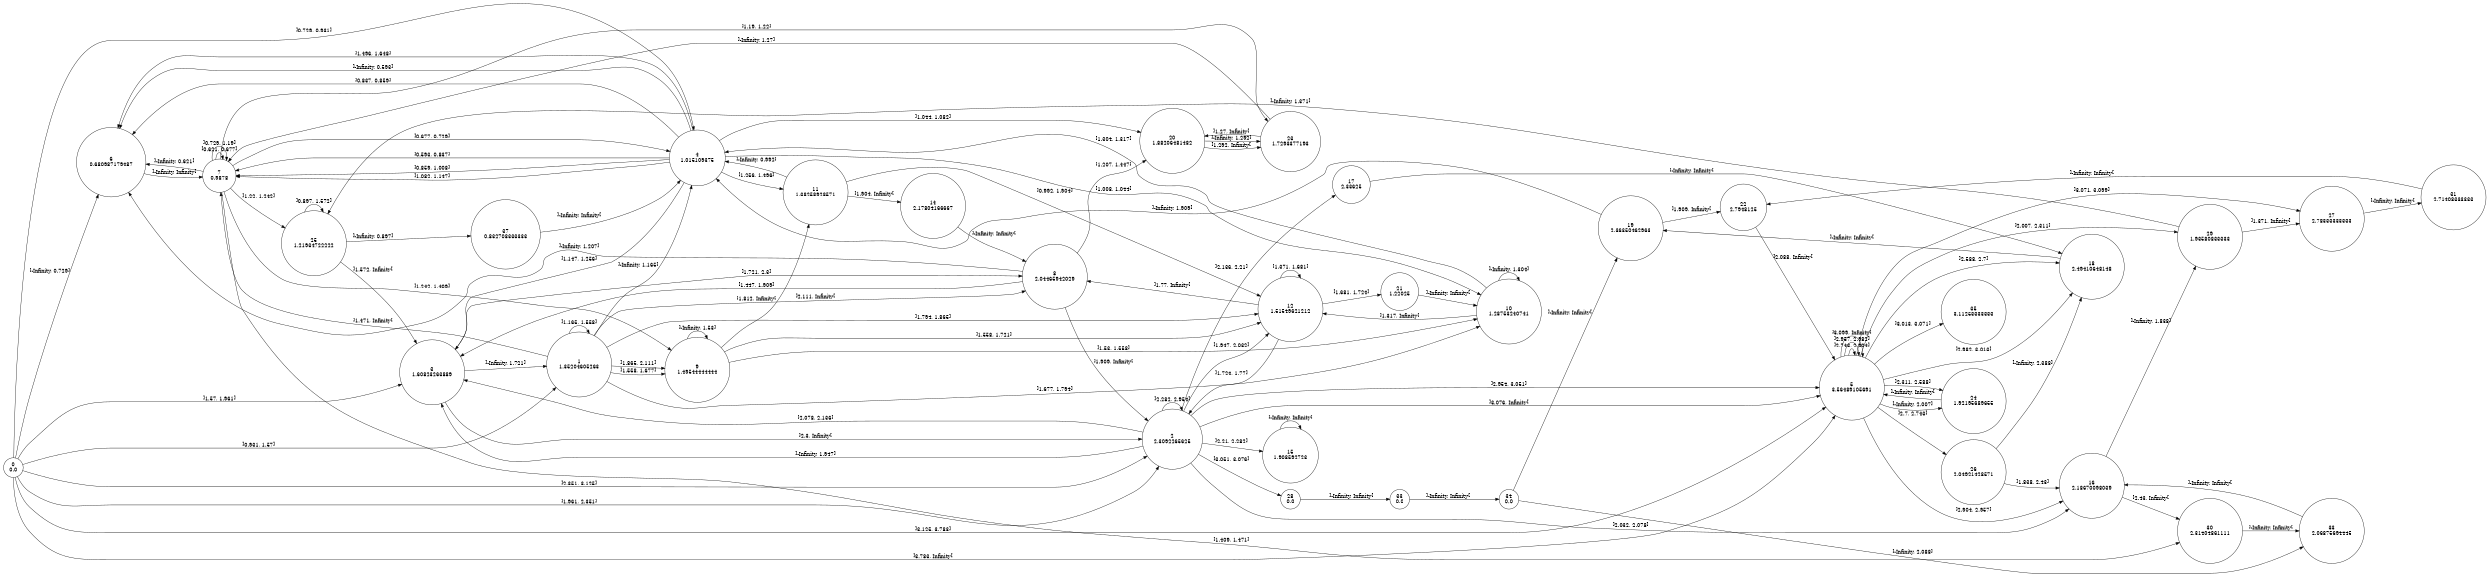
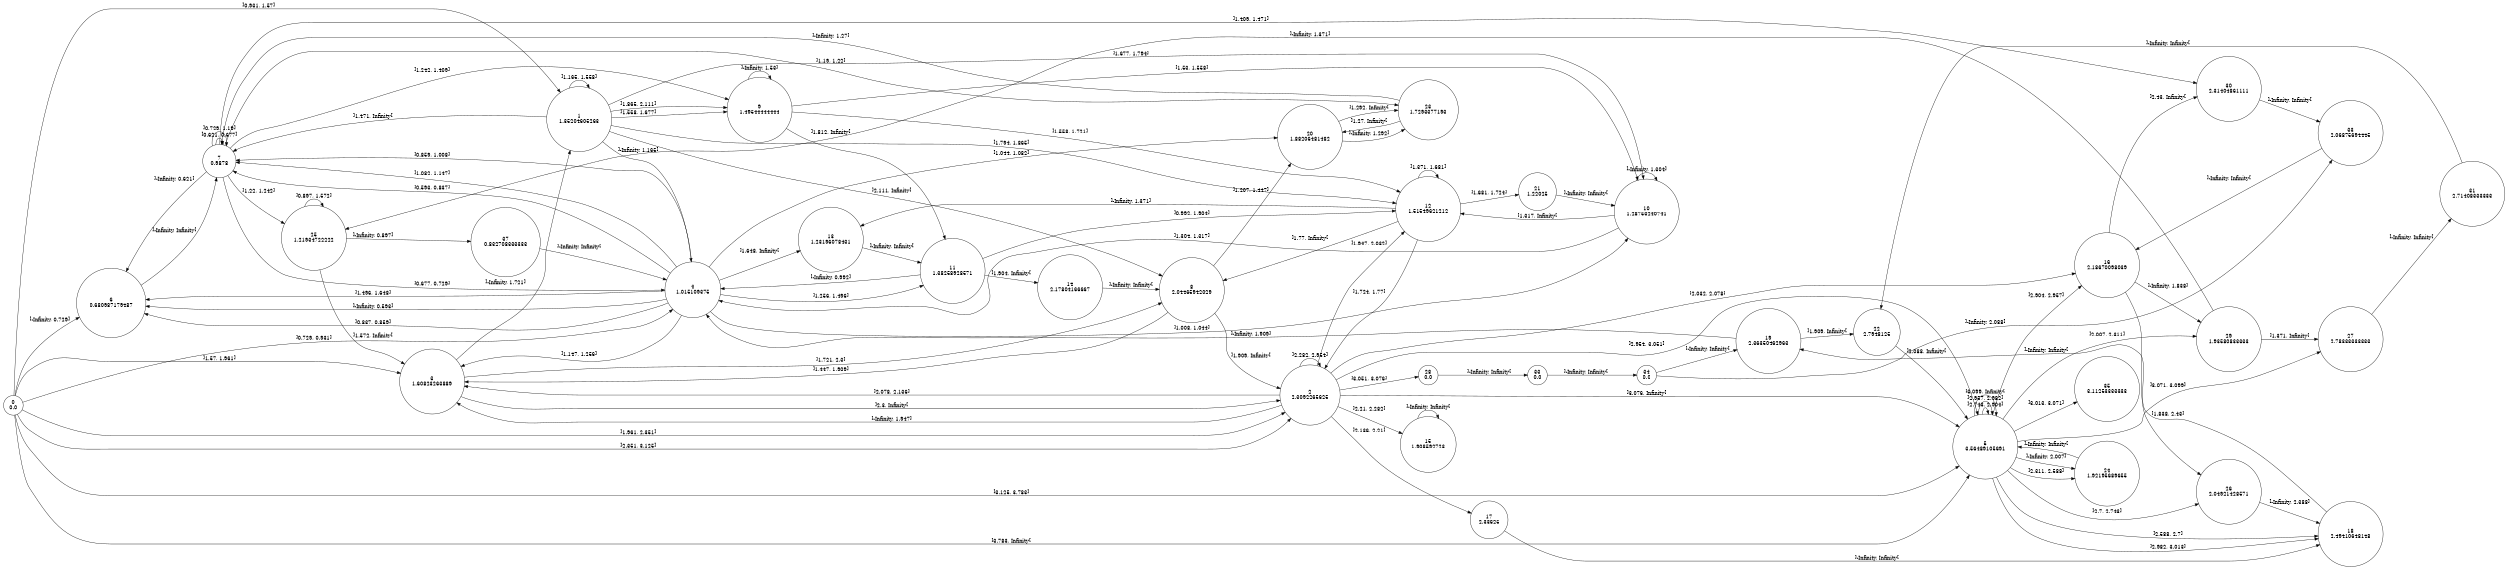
node "13 1.23196078431": added
edge "8 2.04465942029" -> "6 0.680987179487": removed, label "]-Infinity, 1.207]"
edge "26 2.04921428571" -> "16 2.18670098039": reversed
